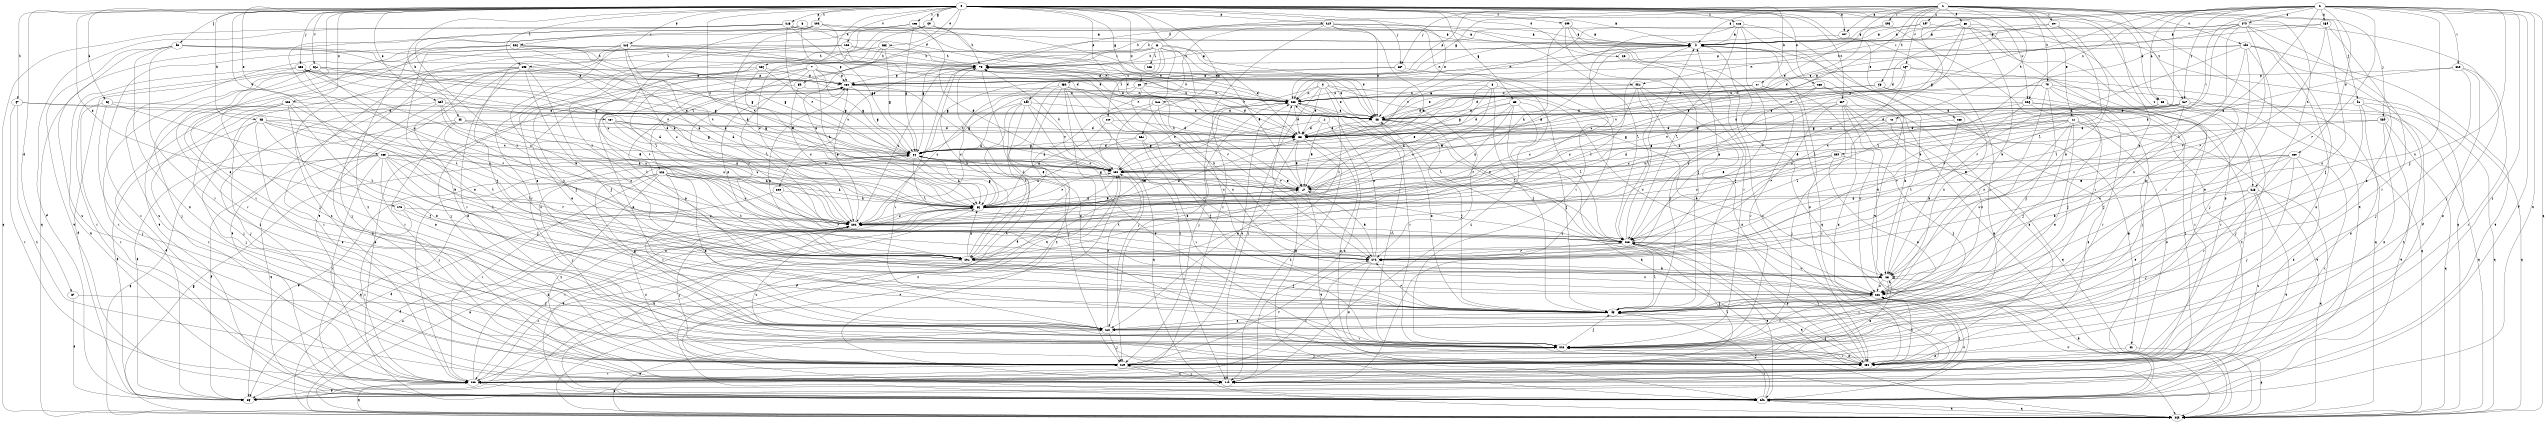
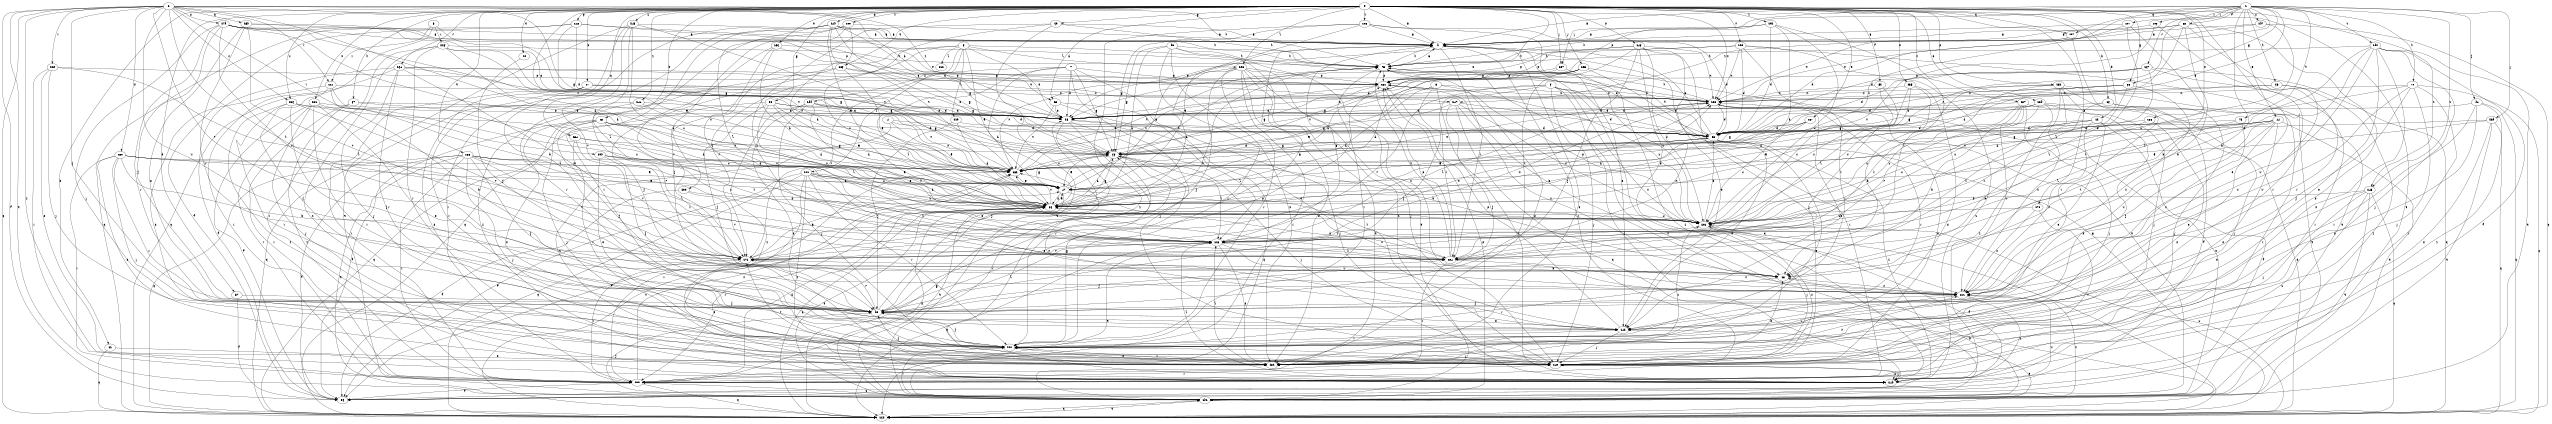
edge "0" -> "93": removed, label "j"
edge "148" -> "201": removed, label "u"
edge "125" -> "152": added, label "p"
edge "233" -> "201": removed, label "u"
